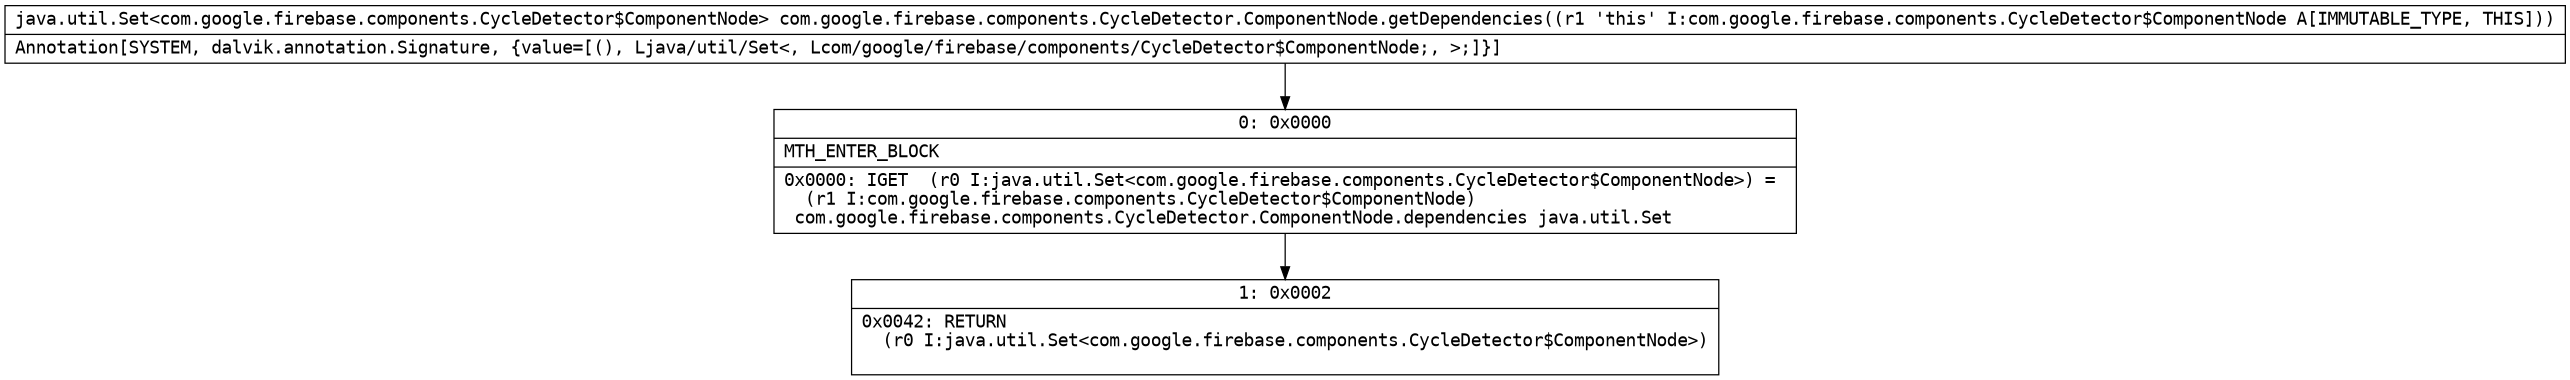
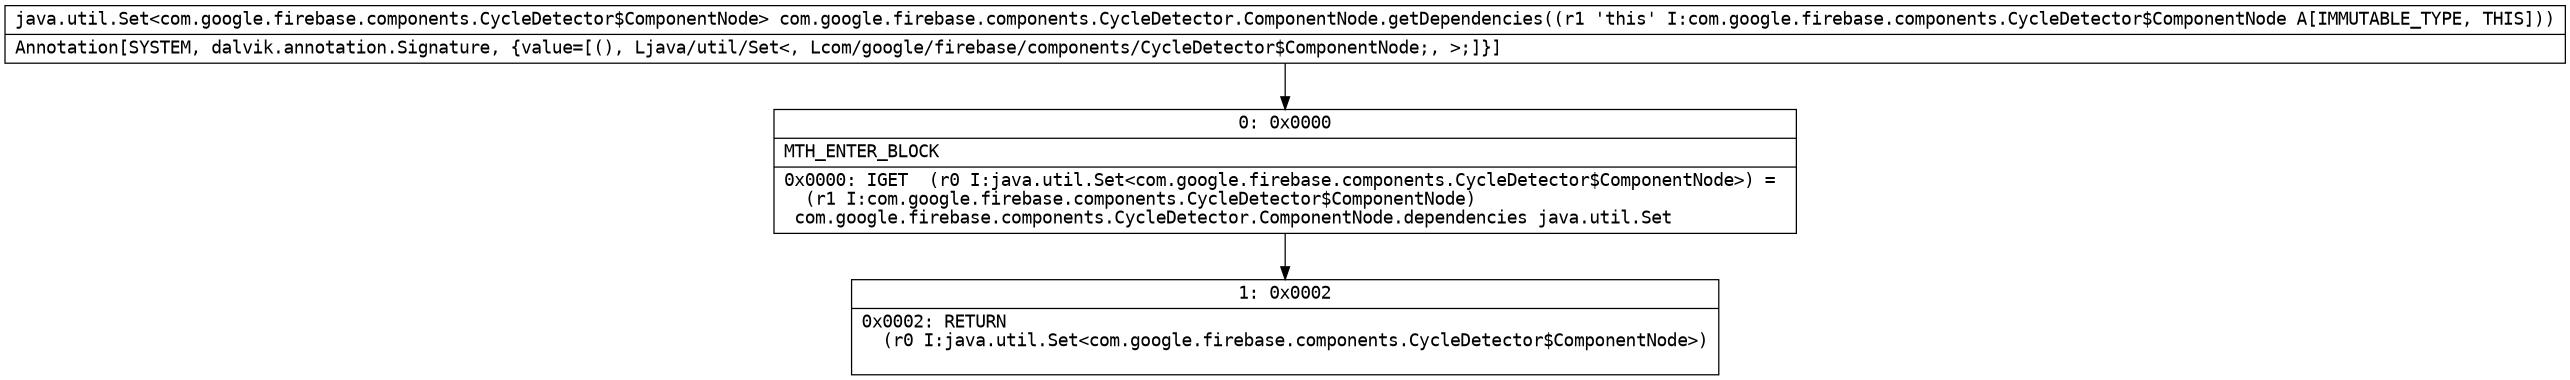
node "1: 0x0002": text "0x0042: RETURN" -> "0x0002: RETURN"
